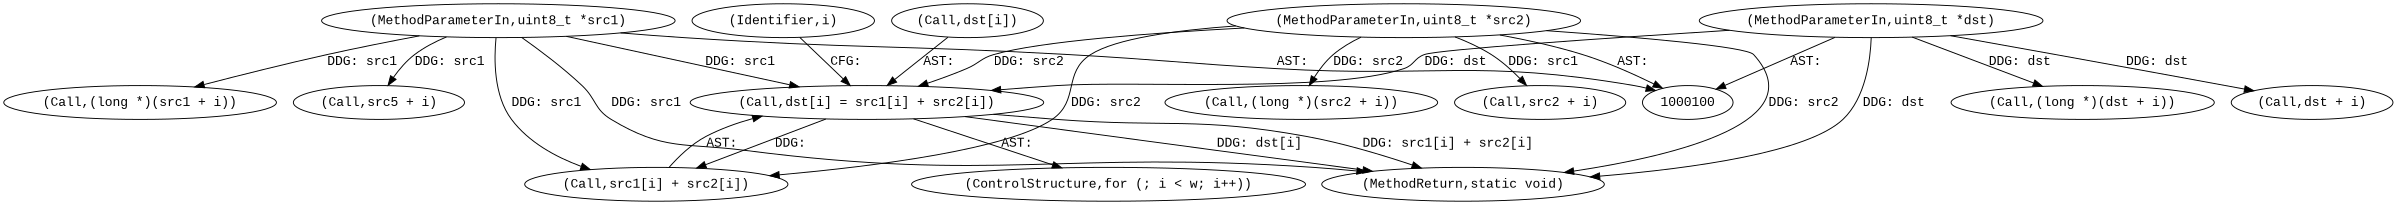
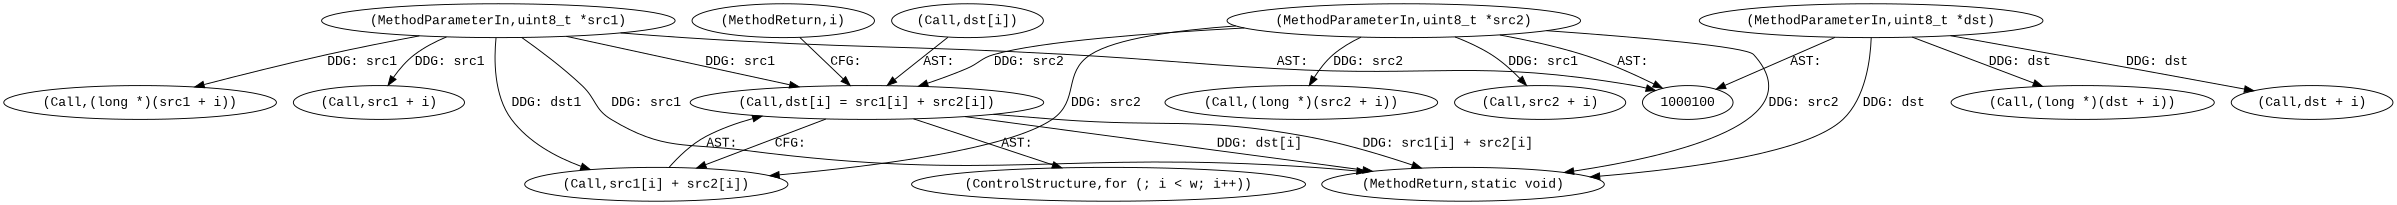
node "(Identifier,i)": label "(Identifier,i)" -> "(MethodReturn,i)"
edge "(MethodParameterIn,uint8_t *dst)" -> "(Call,dst[i] = src1[i] + src2[i])": removed, label "DDG: dst"
node "(Call,src5 + i)": label "(Call,src5 + i)" -> "(Call,src1 + i)"
edge "(MethodParameterIn,uint8_t *src1)" -> "(Call,src1[i] + src2[i])": label "DDG: src1" -> "DDG: dst1"
edge "(Call,dst[i] = src1[i] + src2[i])" -> "(Call,src1[i] + src2[i])": label "DDG: " -> "CFG: "
